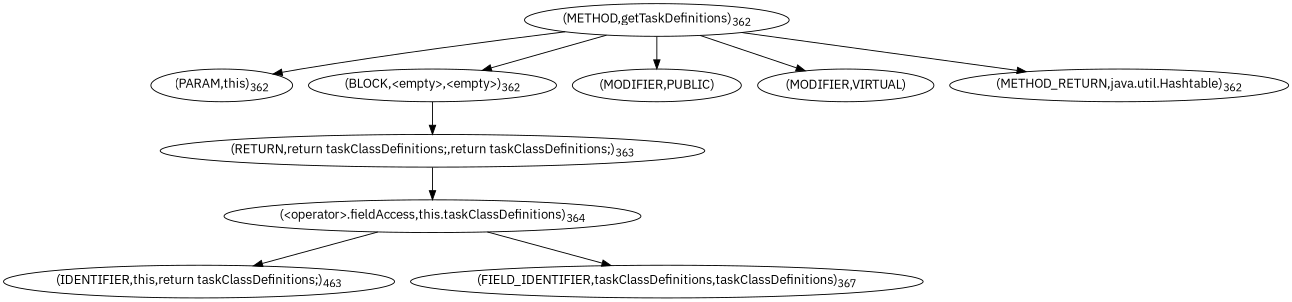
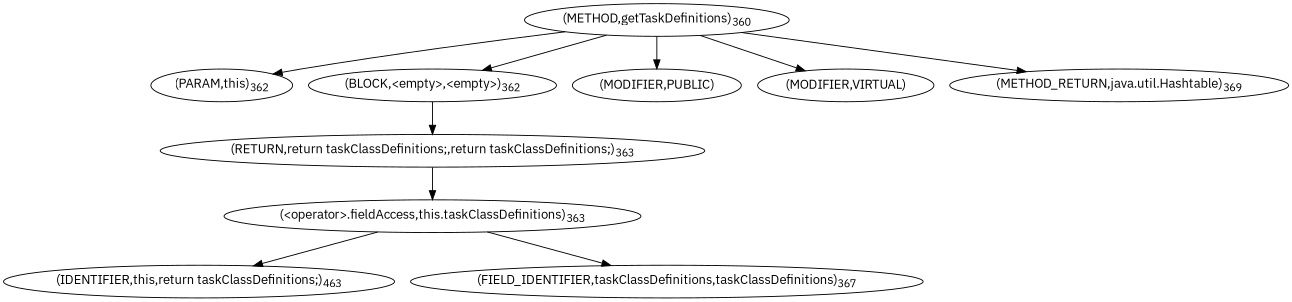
node "(METHOD,getTaskDefinitions)": text "362" -> "360"
node "(METHOD_RETURN,java.util.Hashtable)": text "362" -> "369"
node "(<operator>.fieldAccess,this.taskClassDefinitions)": text "364" -> "363"
